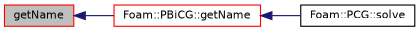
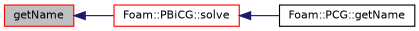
node "Foam::PBiCG::getName": label "Foam::PBiCG::getName" -> "Foam::PBiCG::solve"
node "Foam::PCG::solve": label "Foam::PCG::solve" -> "Foam::PCG::getName"
